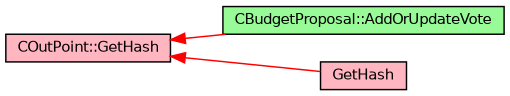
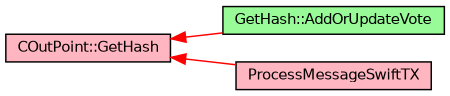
node "CBudgetProposal::AddOrUpdateVote": label "CBudgetProposal::AddOrUpdateVote" -> "GetHash::AddOrUpdateVote"
node "GetHash": label "GetHash" -> "ProcessMessageSwiftTX"
